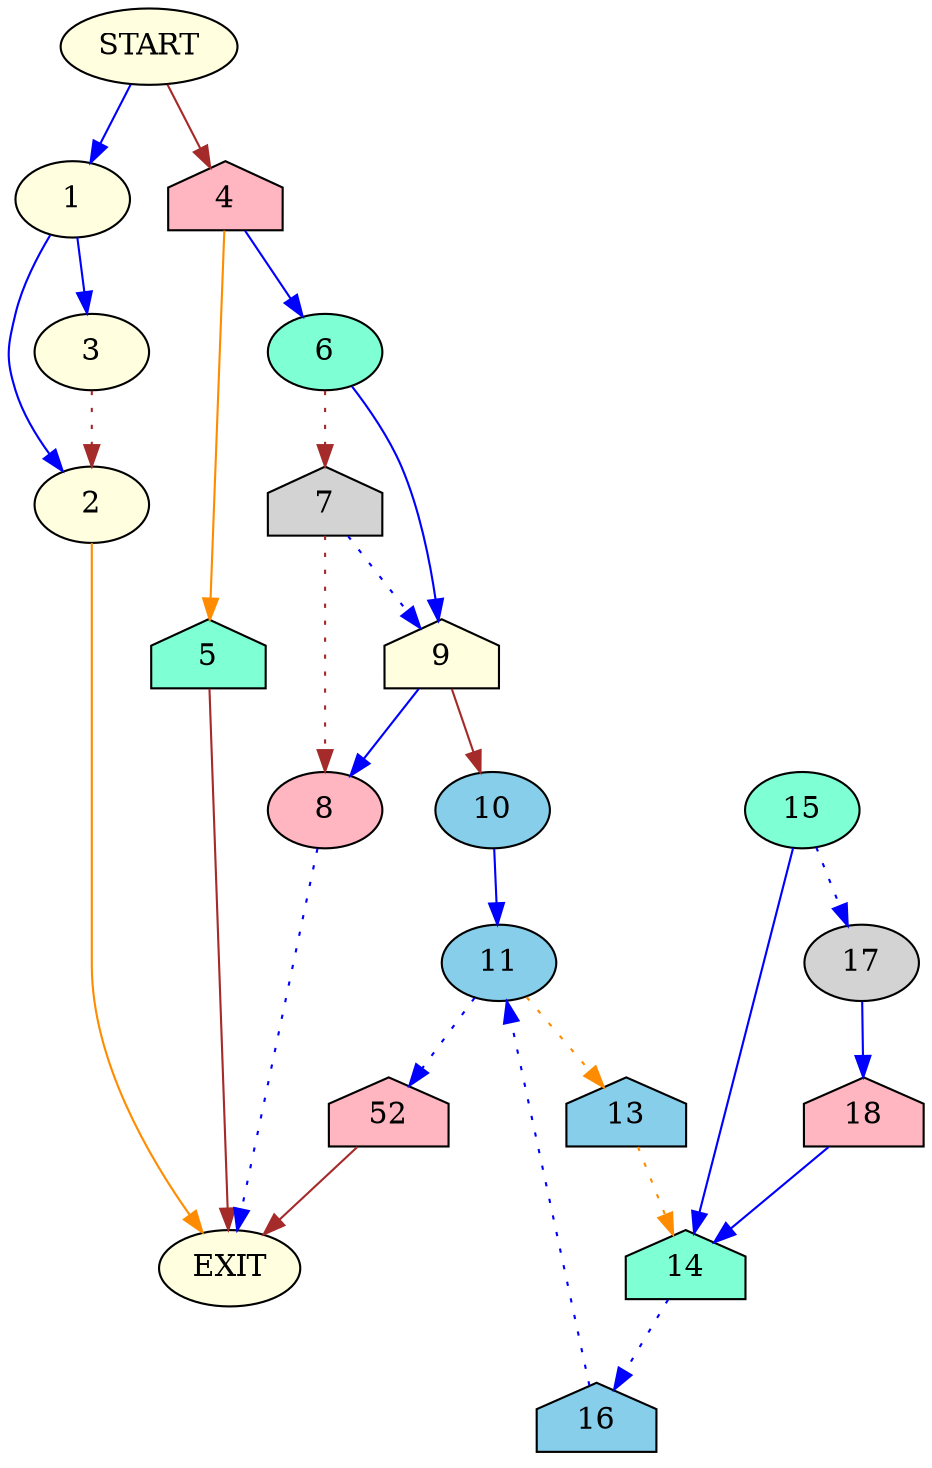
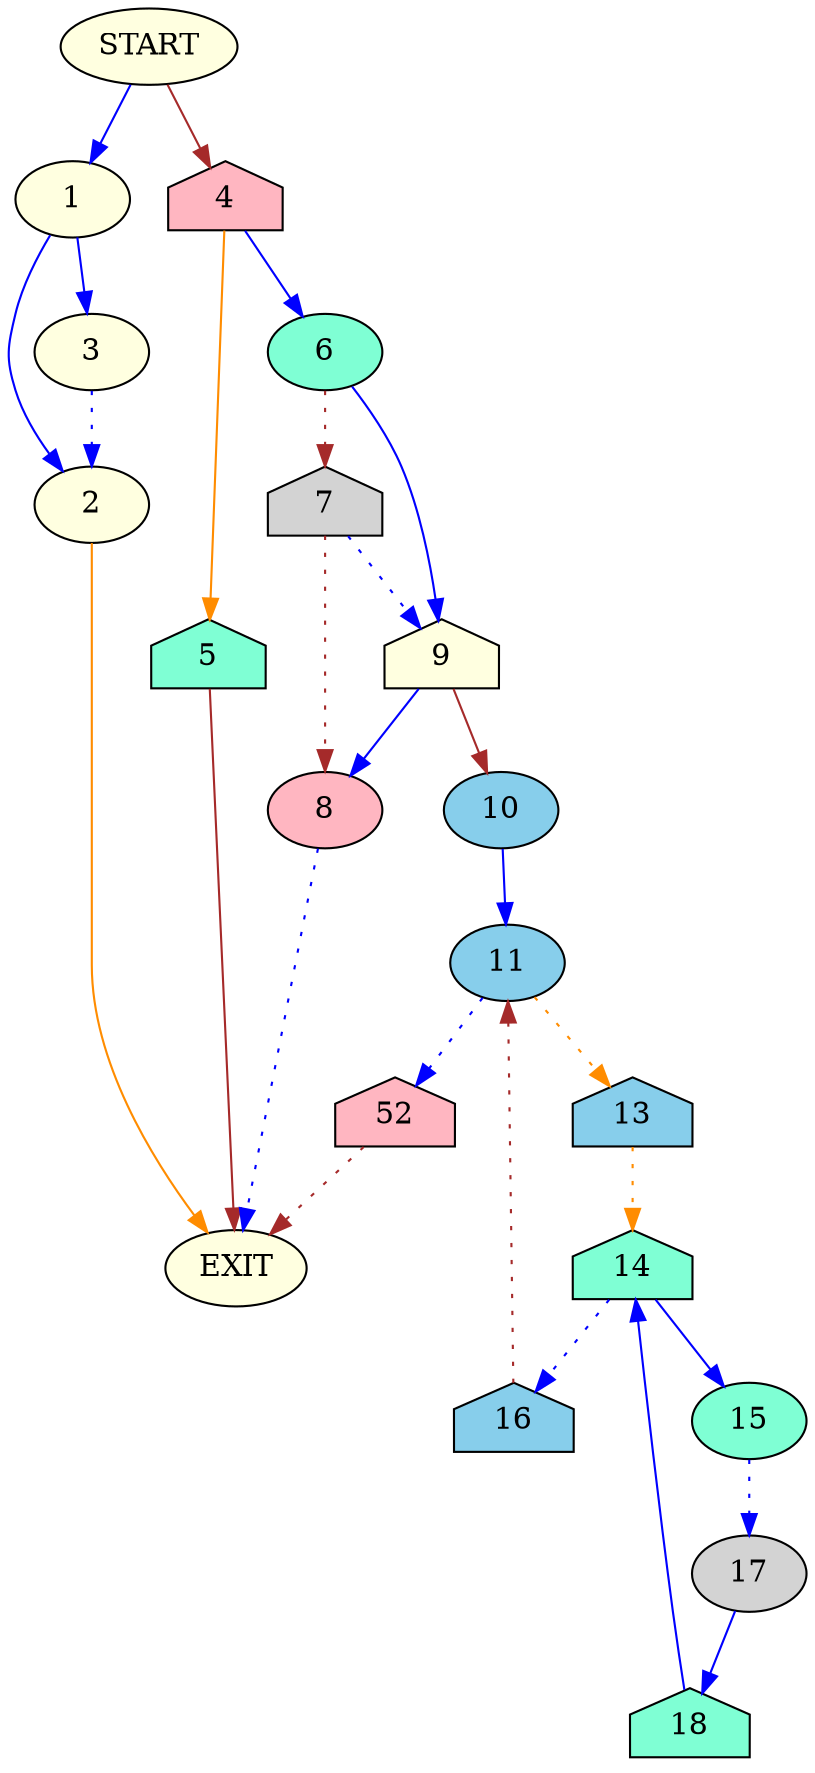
edge "3" -> "2": color brown -> blue
edge "15" -> "14": reversed
node "18": fillcolor lightpink -> aquamarine
edge "52" -> "EXIT": style solid -> dotted
edge "16" -> "11": color blue -> brown
